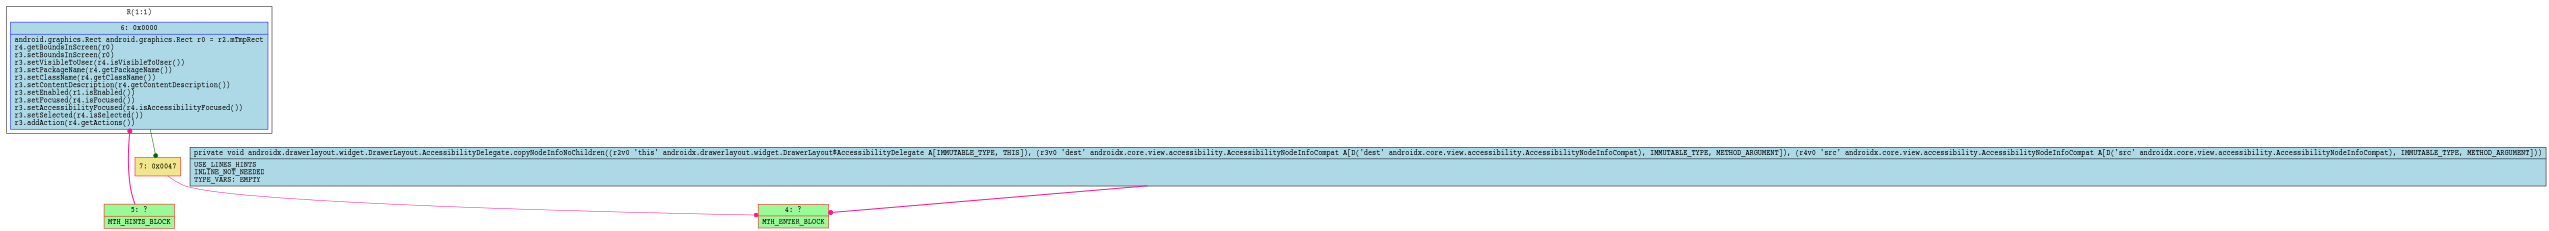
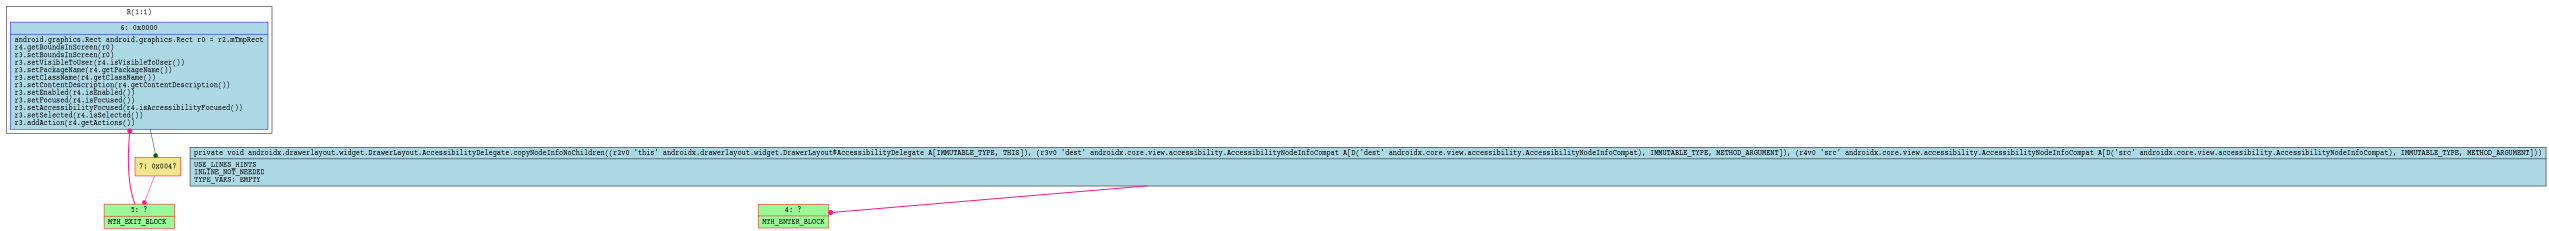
node "6: 0x0000": text "r3.setEnabled(r1.isEnabled())" -> "r3.setEnabled(r4.isEnabled())"
edge "7: 0x0047" -> "4: ?": now "7: 0x0047" -> "5: ?"
node "5: ?": text "MTH_HINTS_BLOCK" -> "MTH_EXIT_BLOCK"
